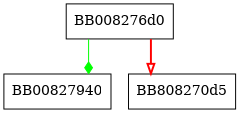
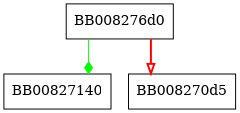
node "BB00827940": label "BB00827940" -> "BB00827140"
node "BB808270d5": label "BB808270d5" -> "BB008270d5"
